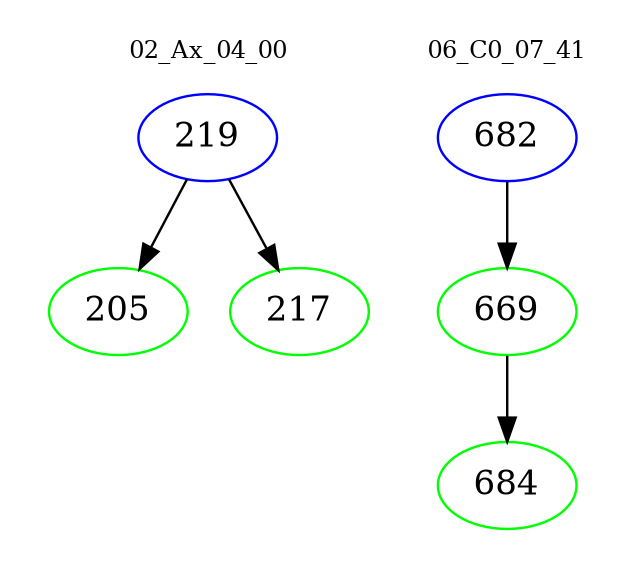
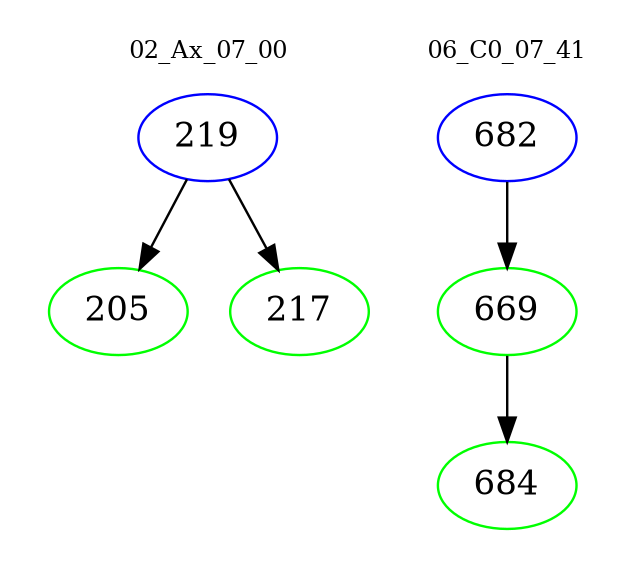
cluster "02_Ax_04_00": label "02_Ax_04_00" -> "02_Ax_07_00"
